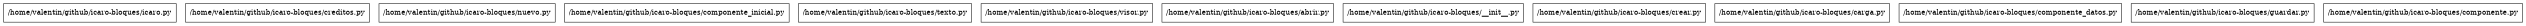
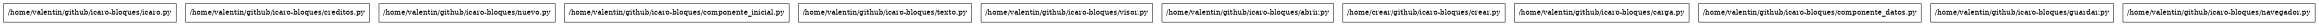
node "/home/valentin/github/icaro-bloques/__init__.py": removed
node "/home/valentin/github/icaro-bloques/crear.py": label "/home/valentin/github/icaro-bloques/crear.py" -> "/home/crear/github/icaro-bloques/crear.py"
node "/home/valentin/github/icaro-bloques/navegador.py": added
node "/home/valentin/github/icaro-bloques/componente.py": removed
